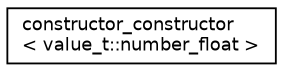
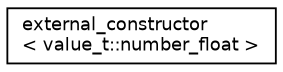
node "constructor_constructor < value_t::number_float >": label "constructor_constructor < value_t::number_float >" -> "external_constructor < value_t::number_float >"
